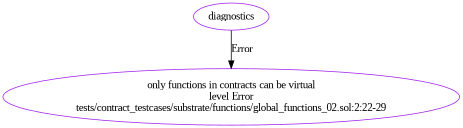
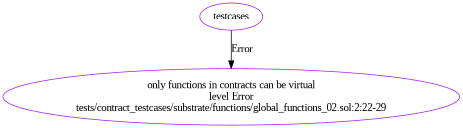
node "diagnostics": label "diagnostics" -> "testcases"
